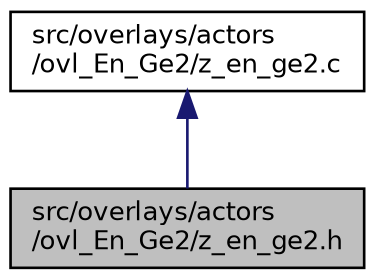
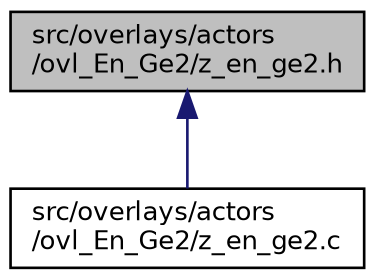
edge "src/overlays/actors /ovl_En_Ge2/z_en_ge2.h" -> "src/overlays/actors /ovl_En_Ge2/z_en_ge2.c": reversed
